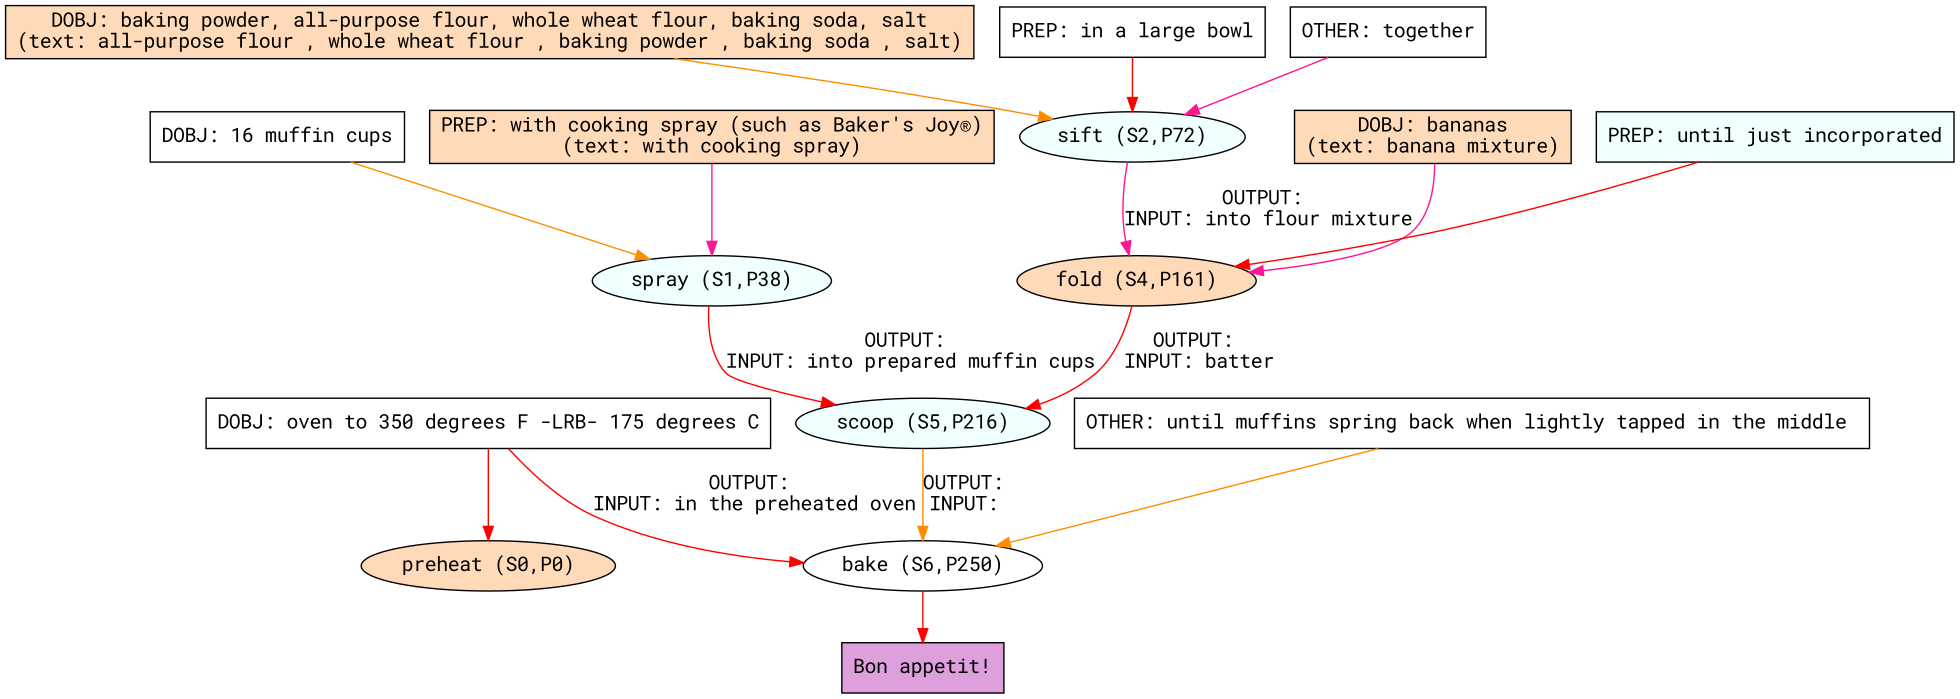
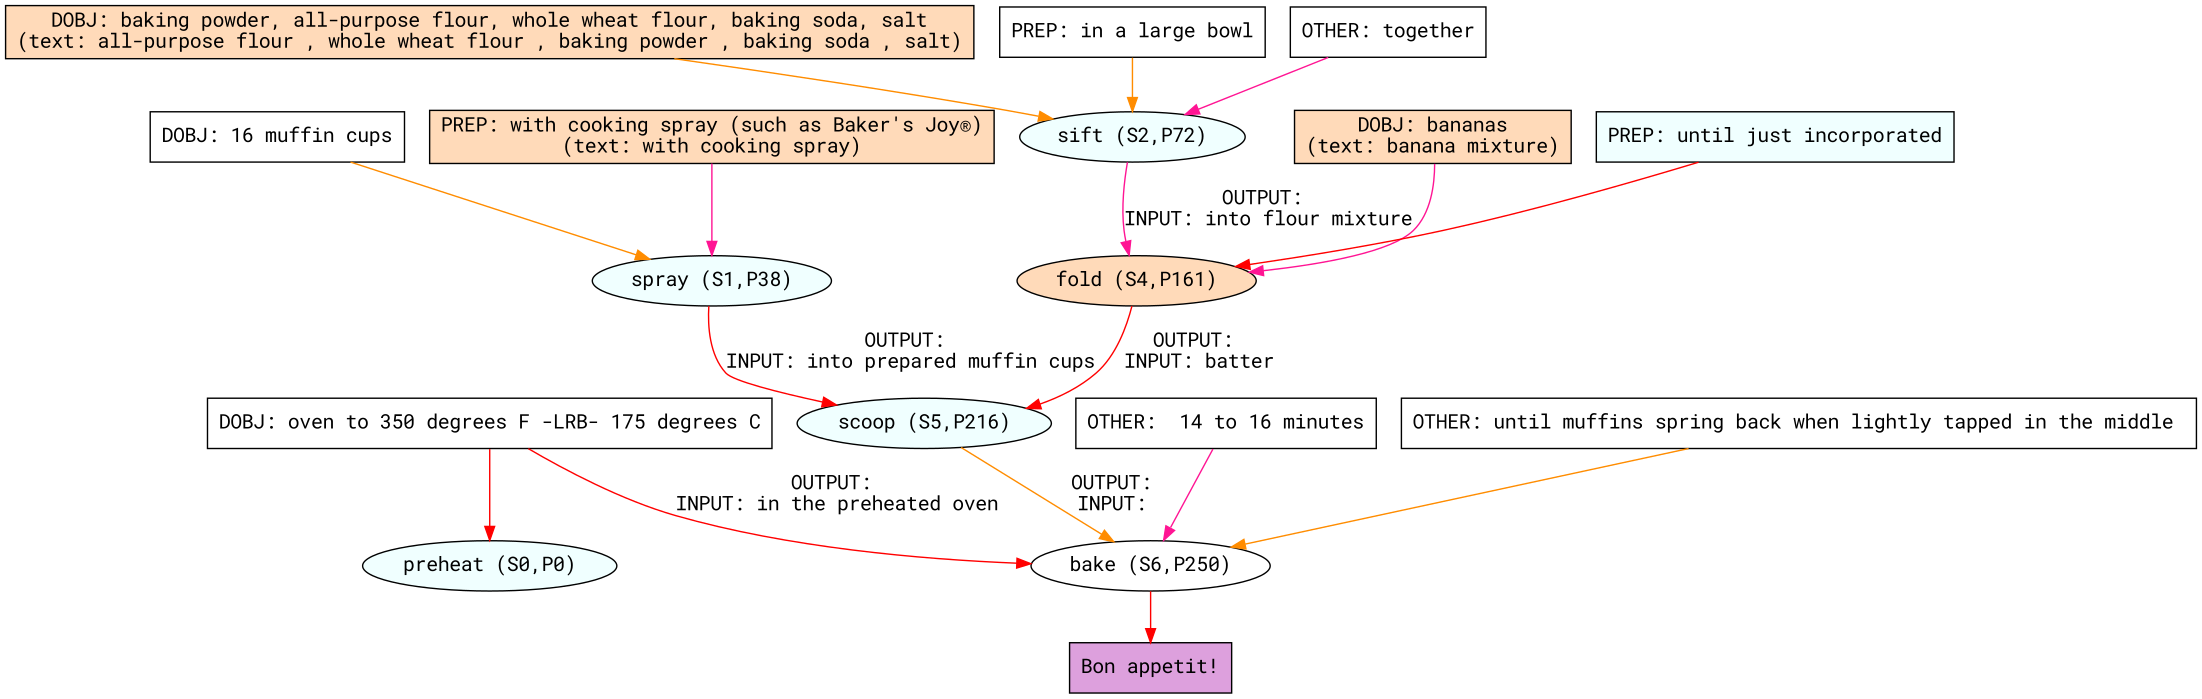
edge "PREP: in a large bowl" -> "sift (S2,P72)": color red -> darkorange
node "OTHER:  14 to 16 minutes": added
node "preheat (S0,P0)": fillcolor peachpuff -> azure
